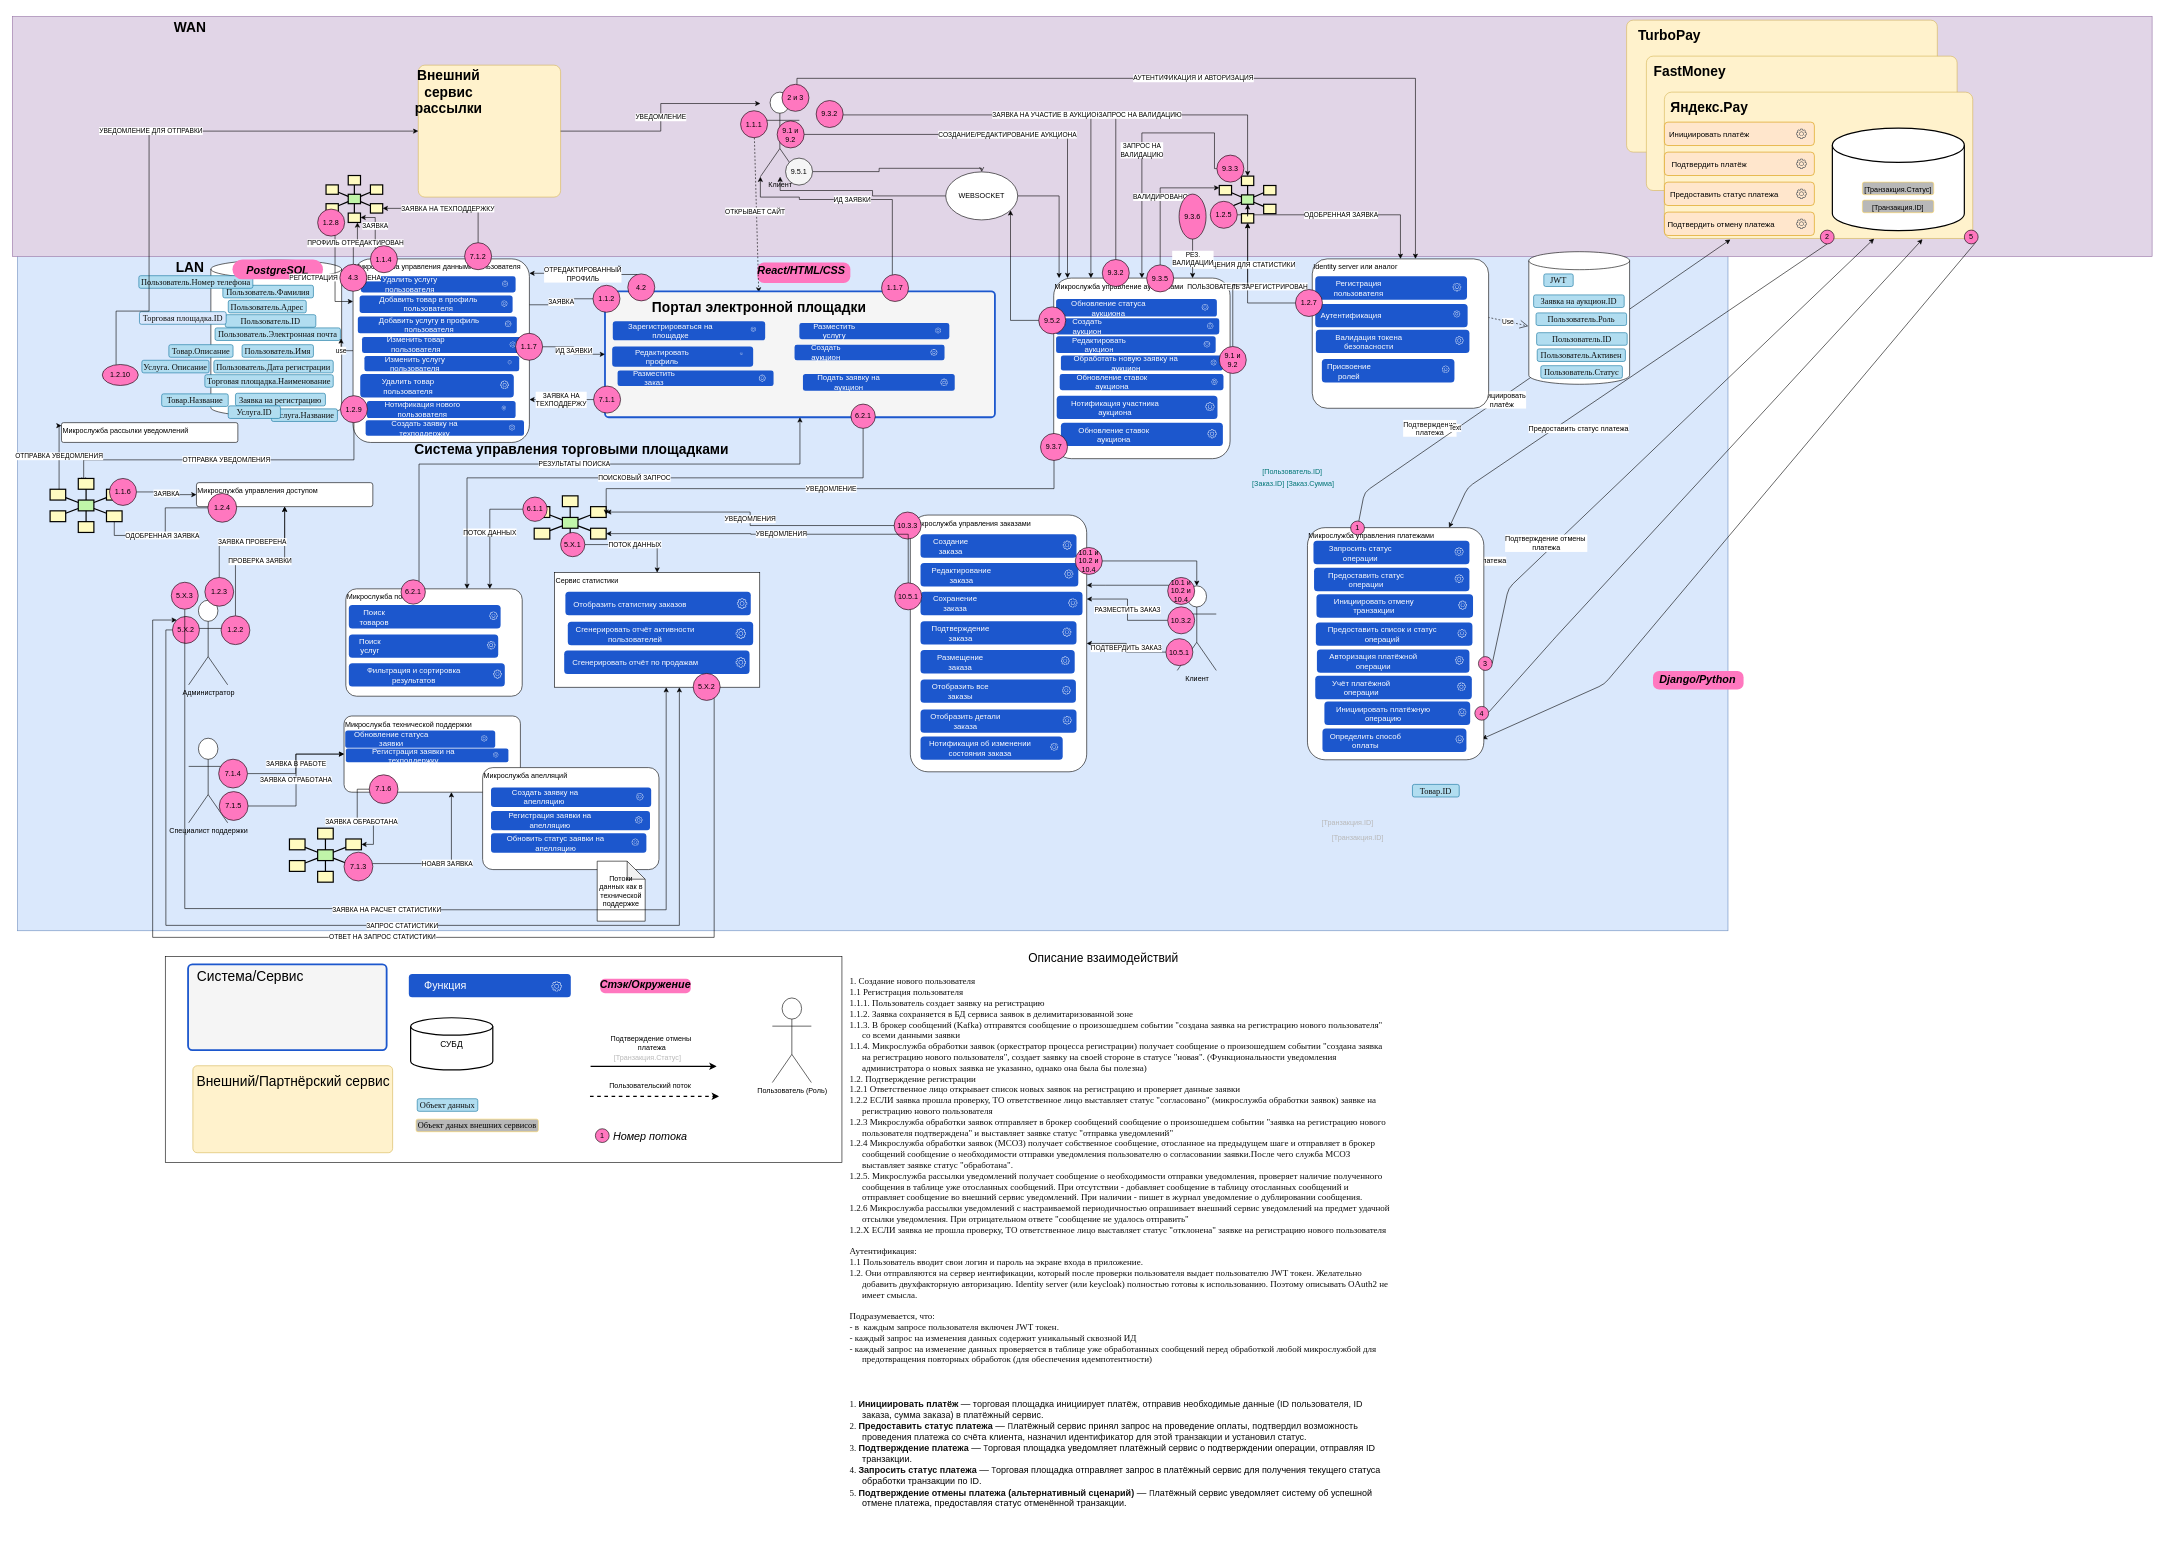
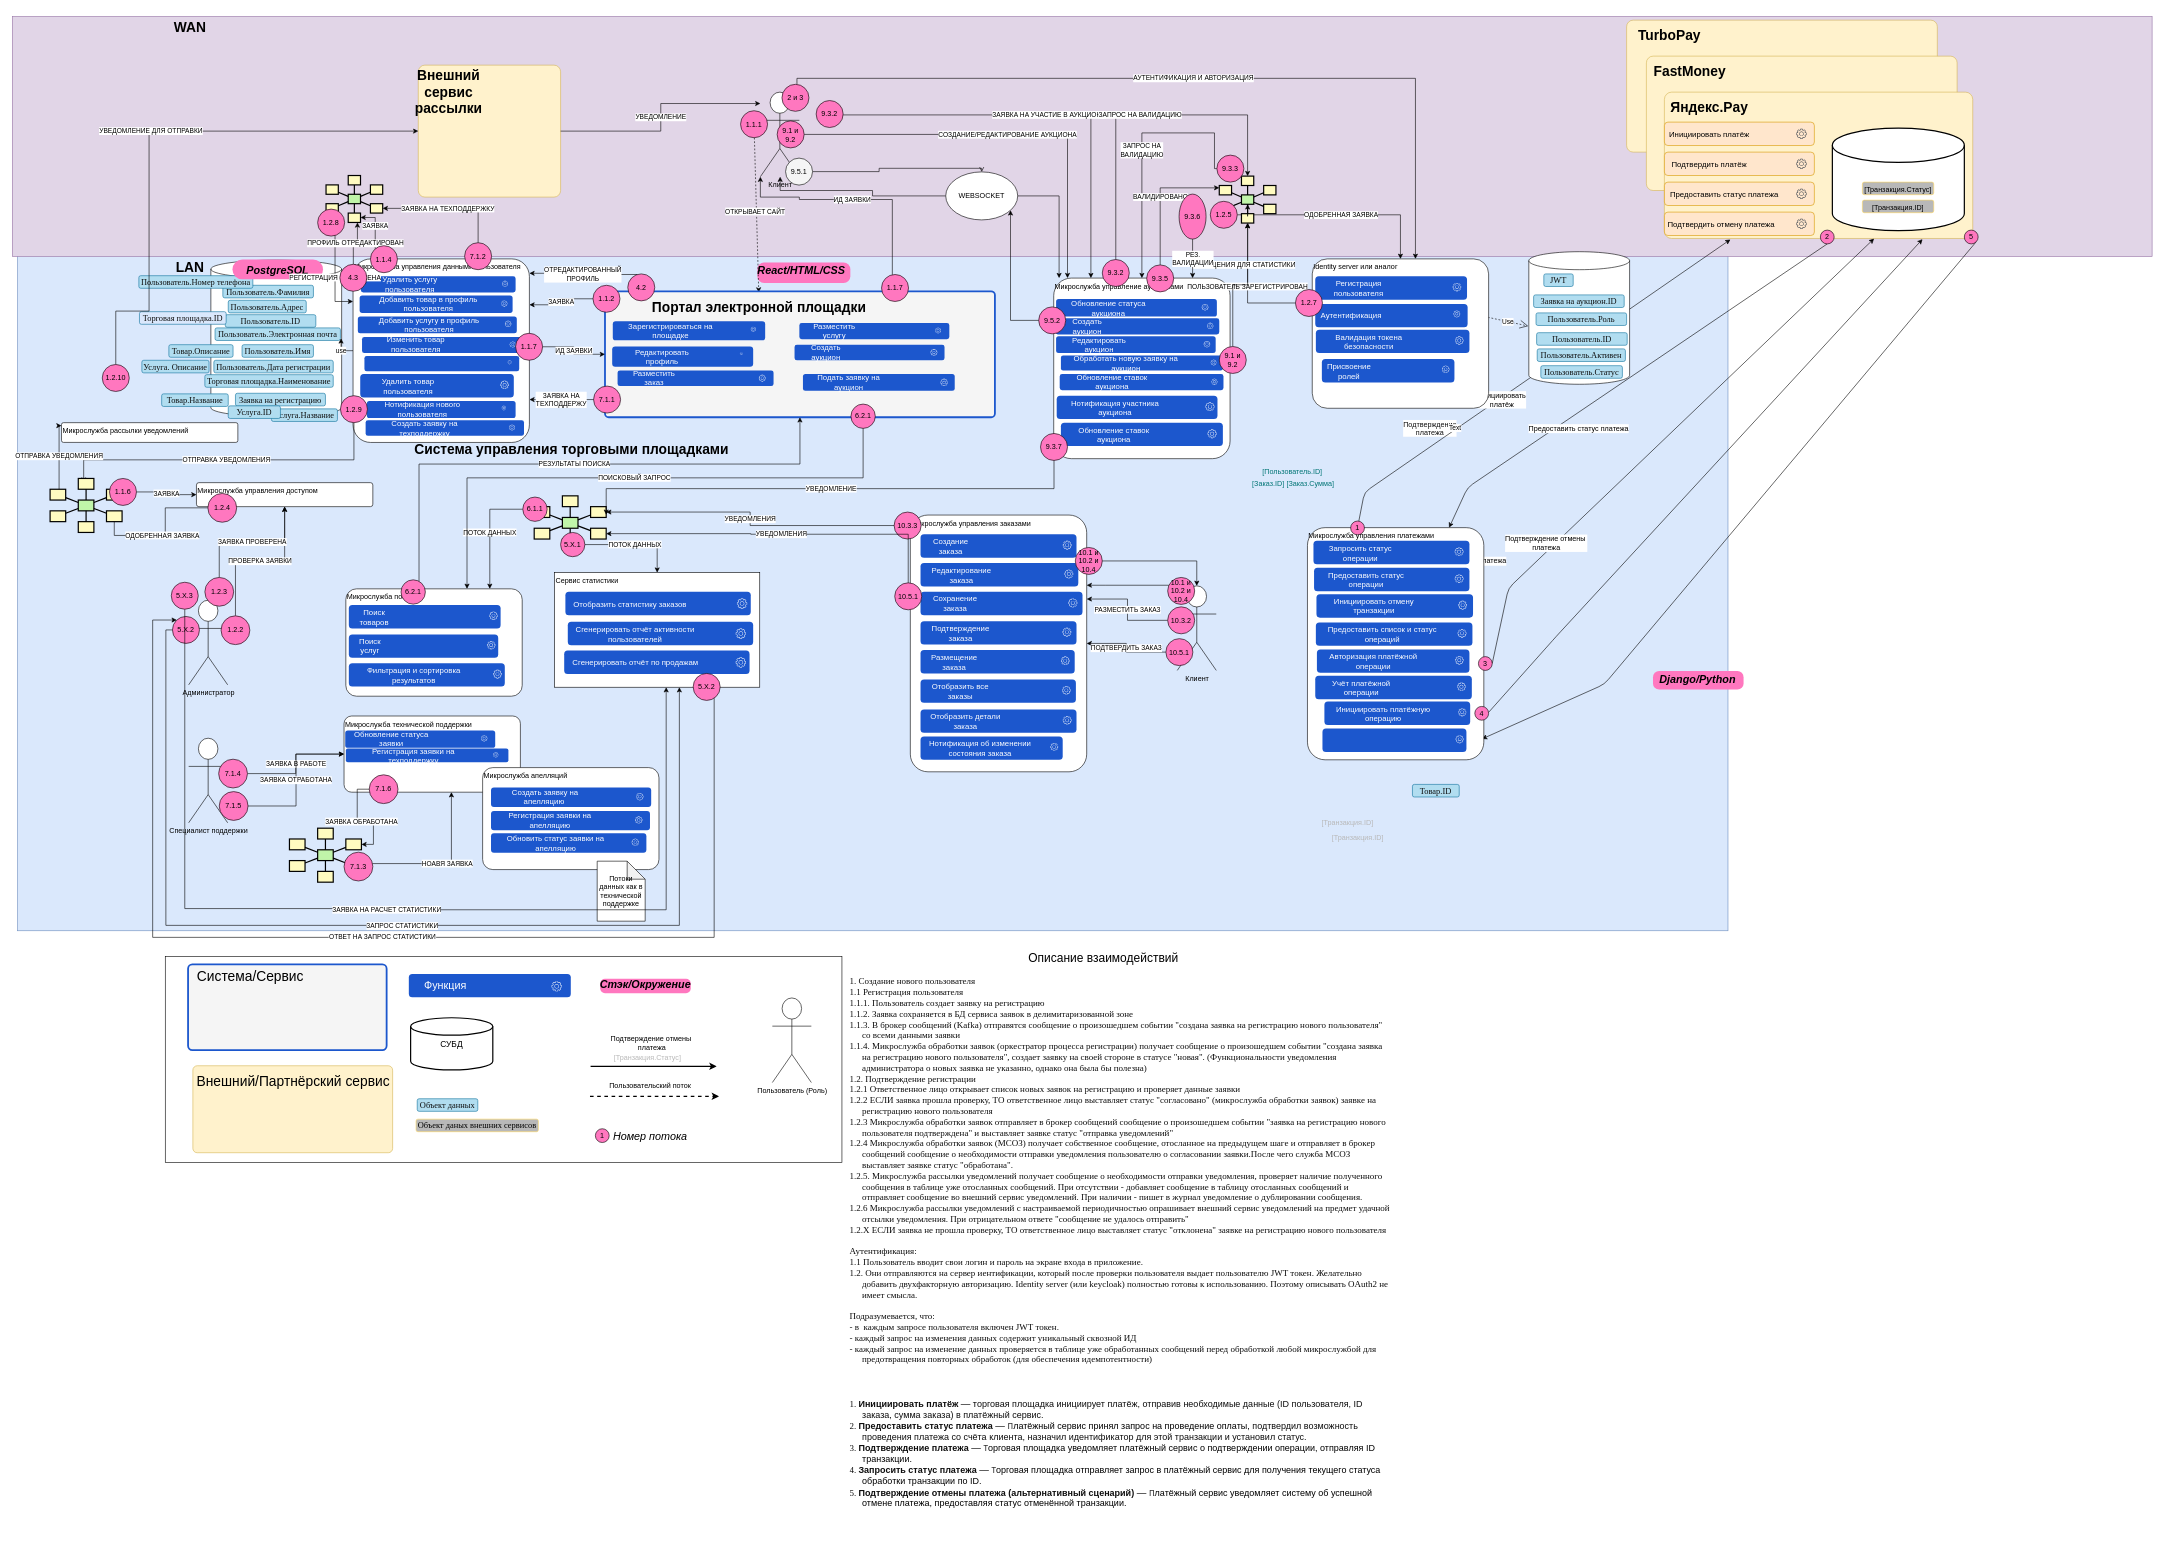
edge "1.1.2" -- "Микрослужба управления данными пользователя": arrowhead none -> classic
node "Изменить услугу пользователя": removed
node "1.2.10": size 36x21 -> 27x27
node "Размещение заказа": moved (961, 662) -> (955, 662)
node "Определить способ оплаты": removed
